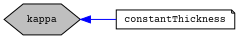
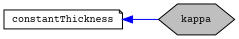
edge "constantThickness" -> "kappa": reversed
